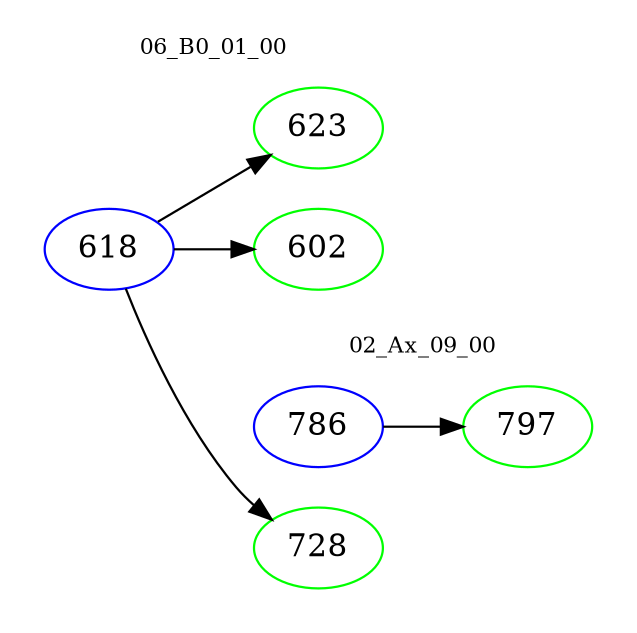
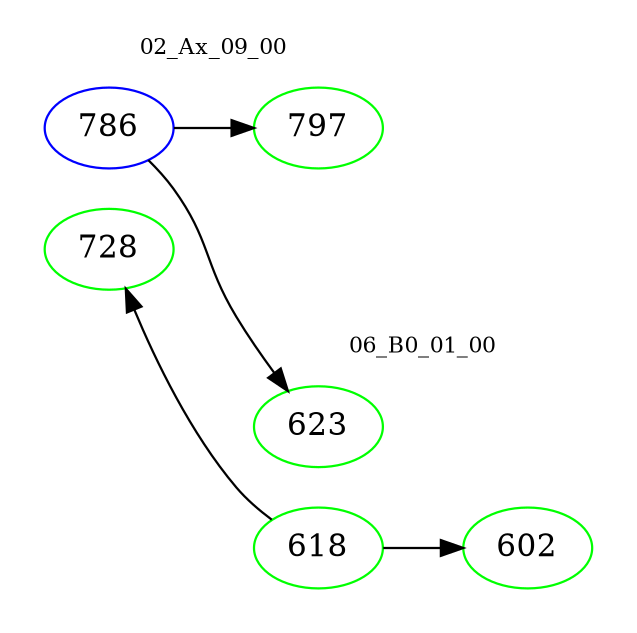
edge "618" -> "623": now "786" -> "623"
node "618": color blue -> green
